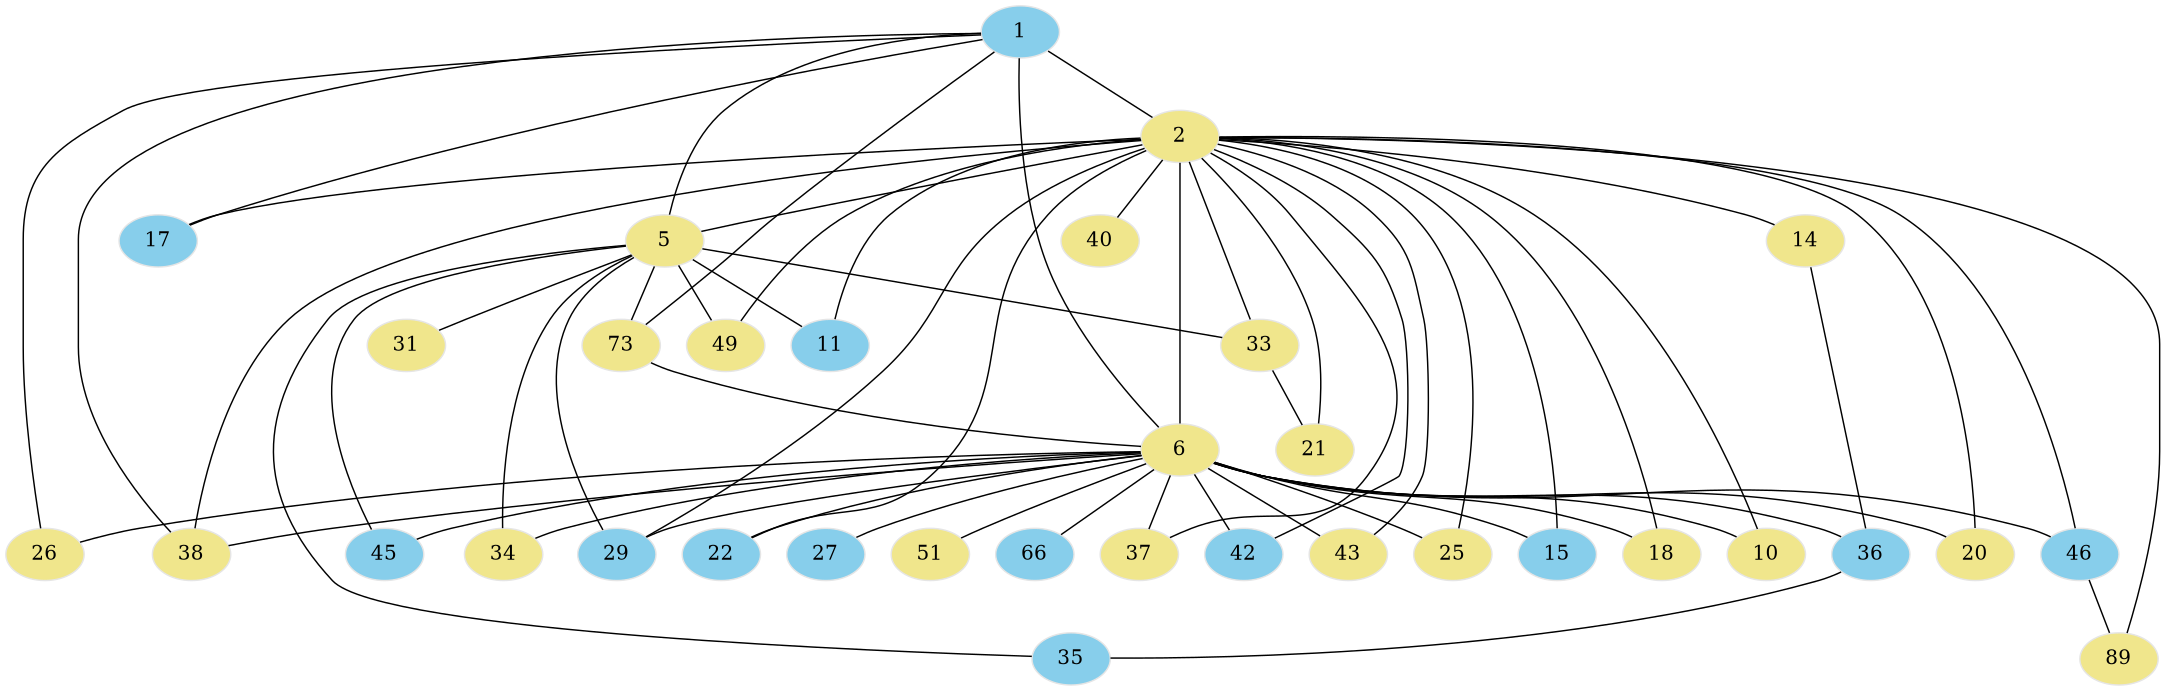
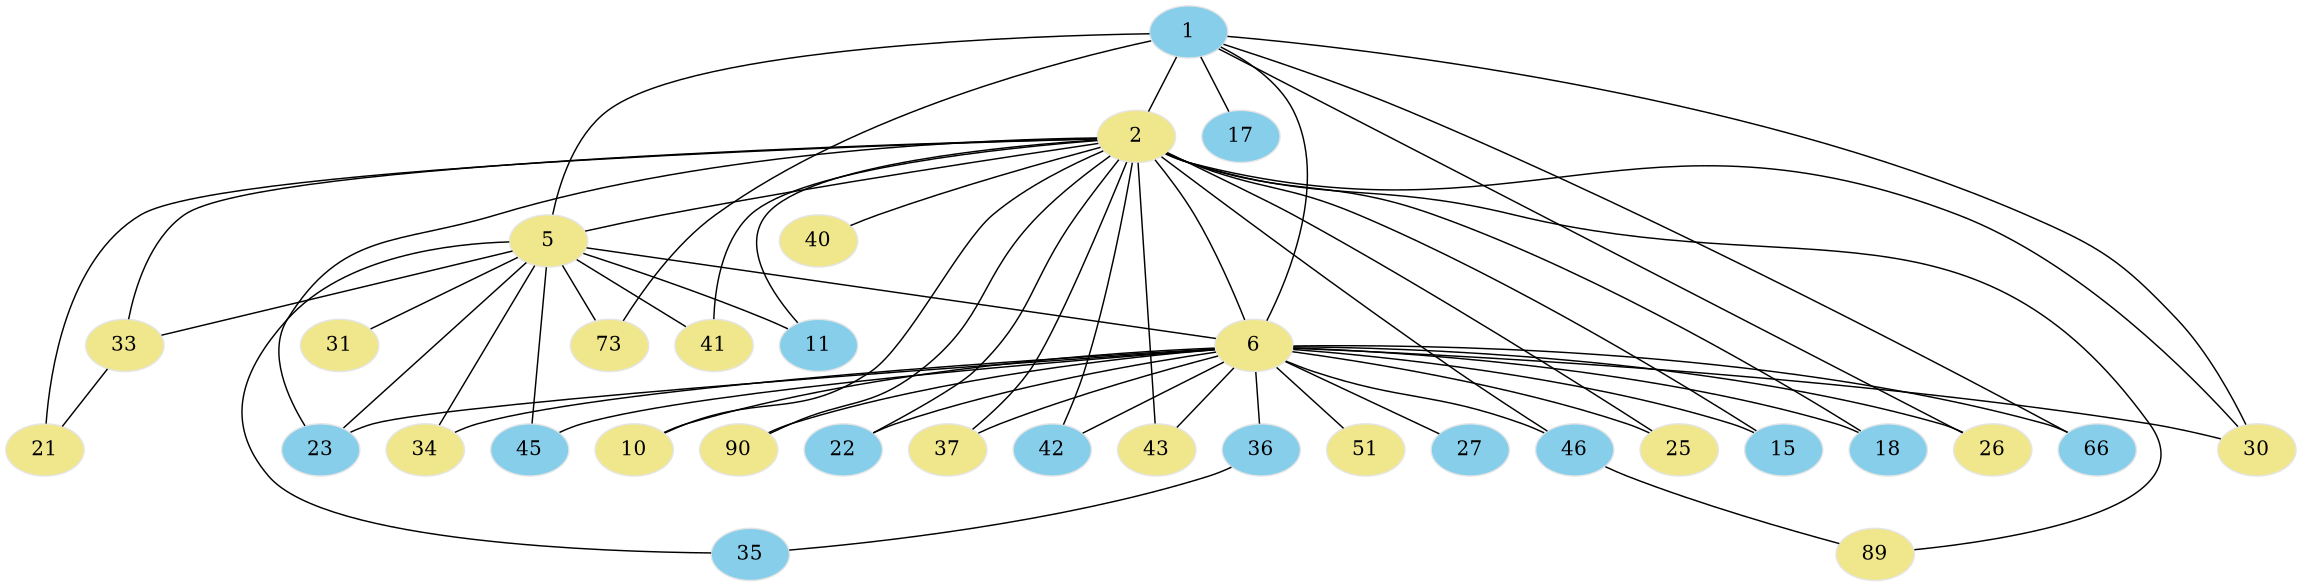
edge "2" -- "17": removed
edge "1" -- "66": added
node "14": removed
node "49": label "49" -> "41"
edge "73" -- "6": now "5" -- "6"
node "38": label "38" -> "30"
node "29": label "29" -> "23"
node "18": fillcolor khaki -> skyblue
node "20": label "20" -> "90"
